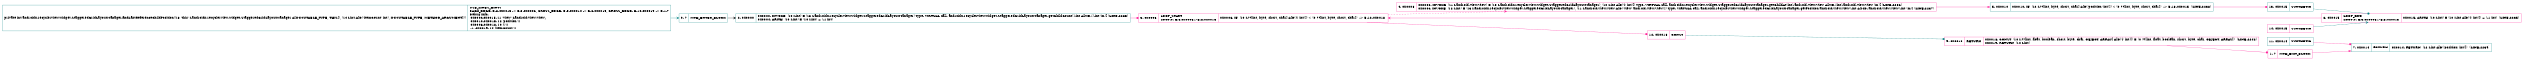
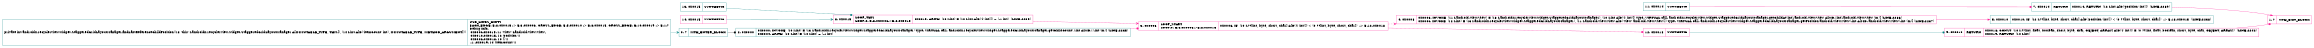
edge "5: 0x0010" -> "13: 0x0015": removed
node "8: 0x0015": text "LOOP_END" -> "LOOP_THIS"
edge "0: ?" -> "2: 0x0000": arrowhead vee -> dot
node "12: 0x0018": text "CONST" -> "SYNTHETIC"
edge "1: ?" -> "7: 0x0014": reversed
